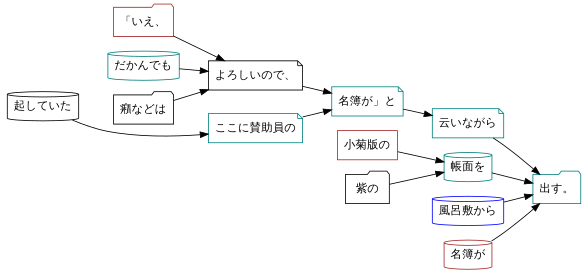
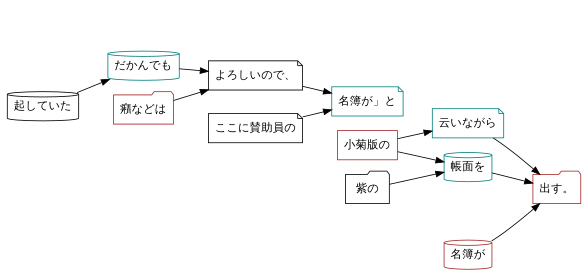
node "「いえ、": removed
node "癪などは": color black -> brown
edge "名簿が」と" -> "云いながら": now "小菊版の" -> "云いながら"
node "ここに賛助員の": color teal -> black
edge "起していた" -> "ここに賛助員の": now "起していた" -> "だかんでも"
node "出す。": color teal -> brown
node "風呂敷から": removed
